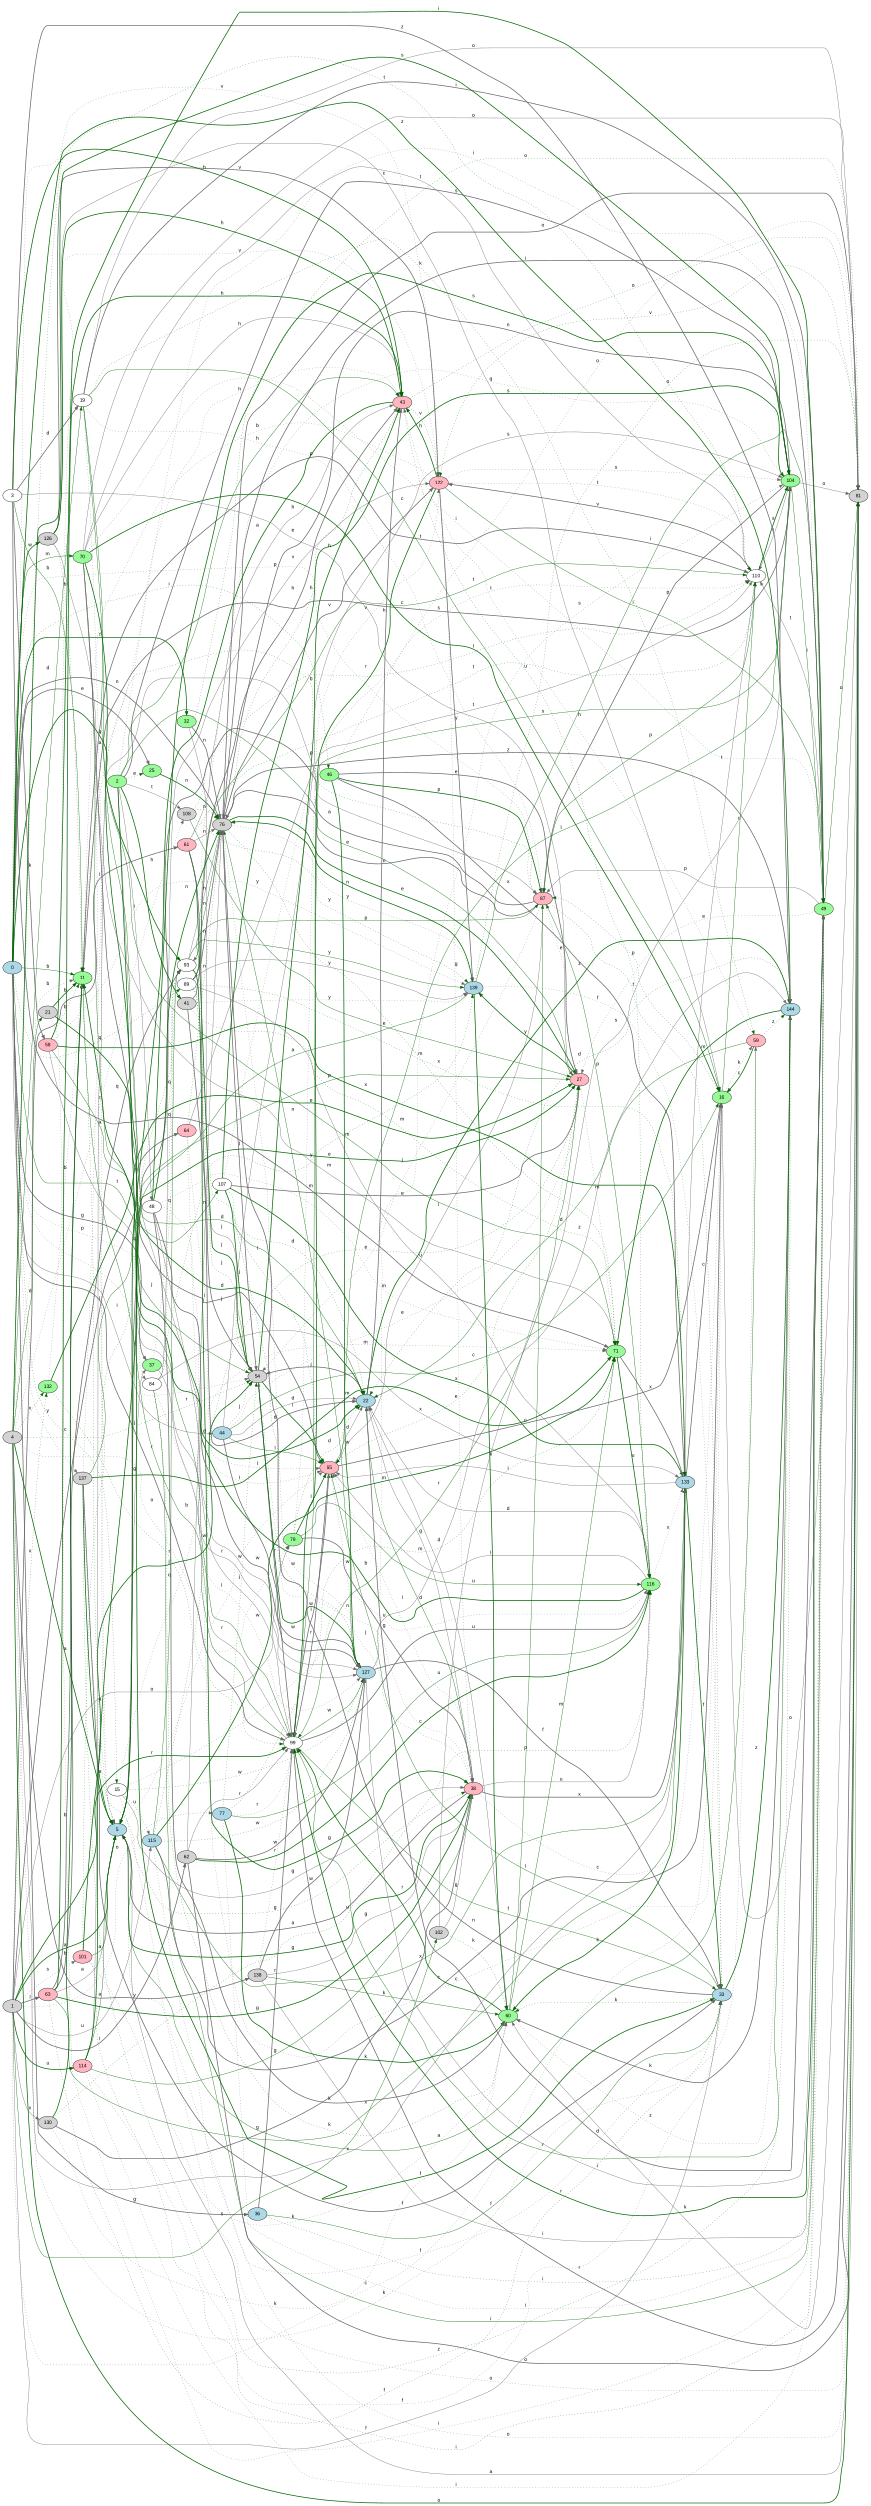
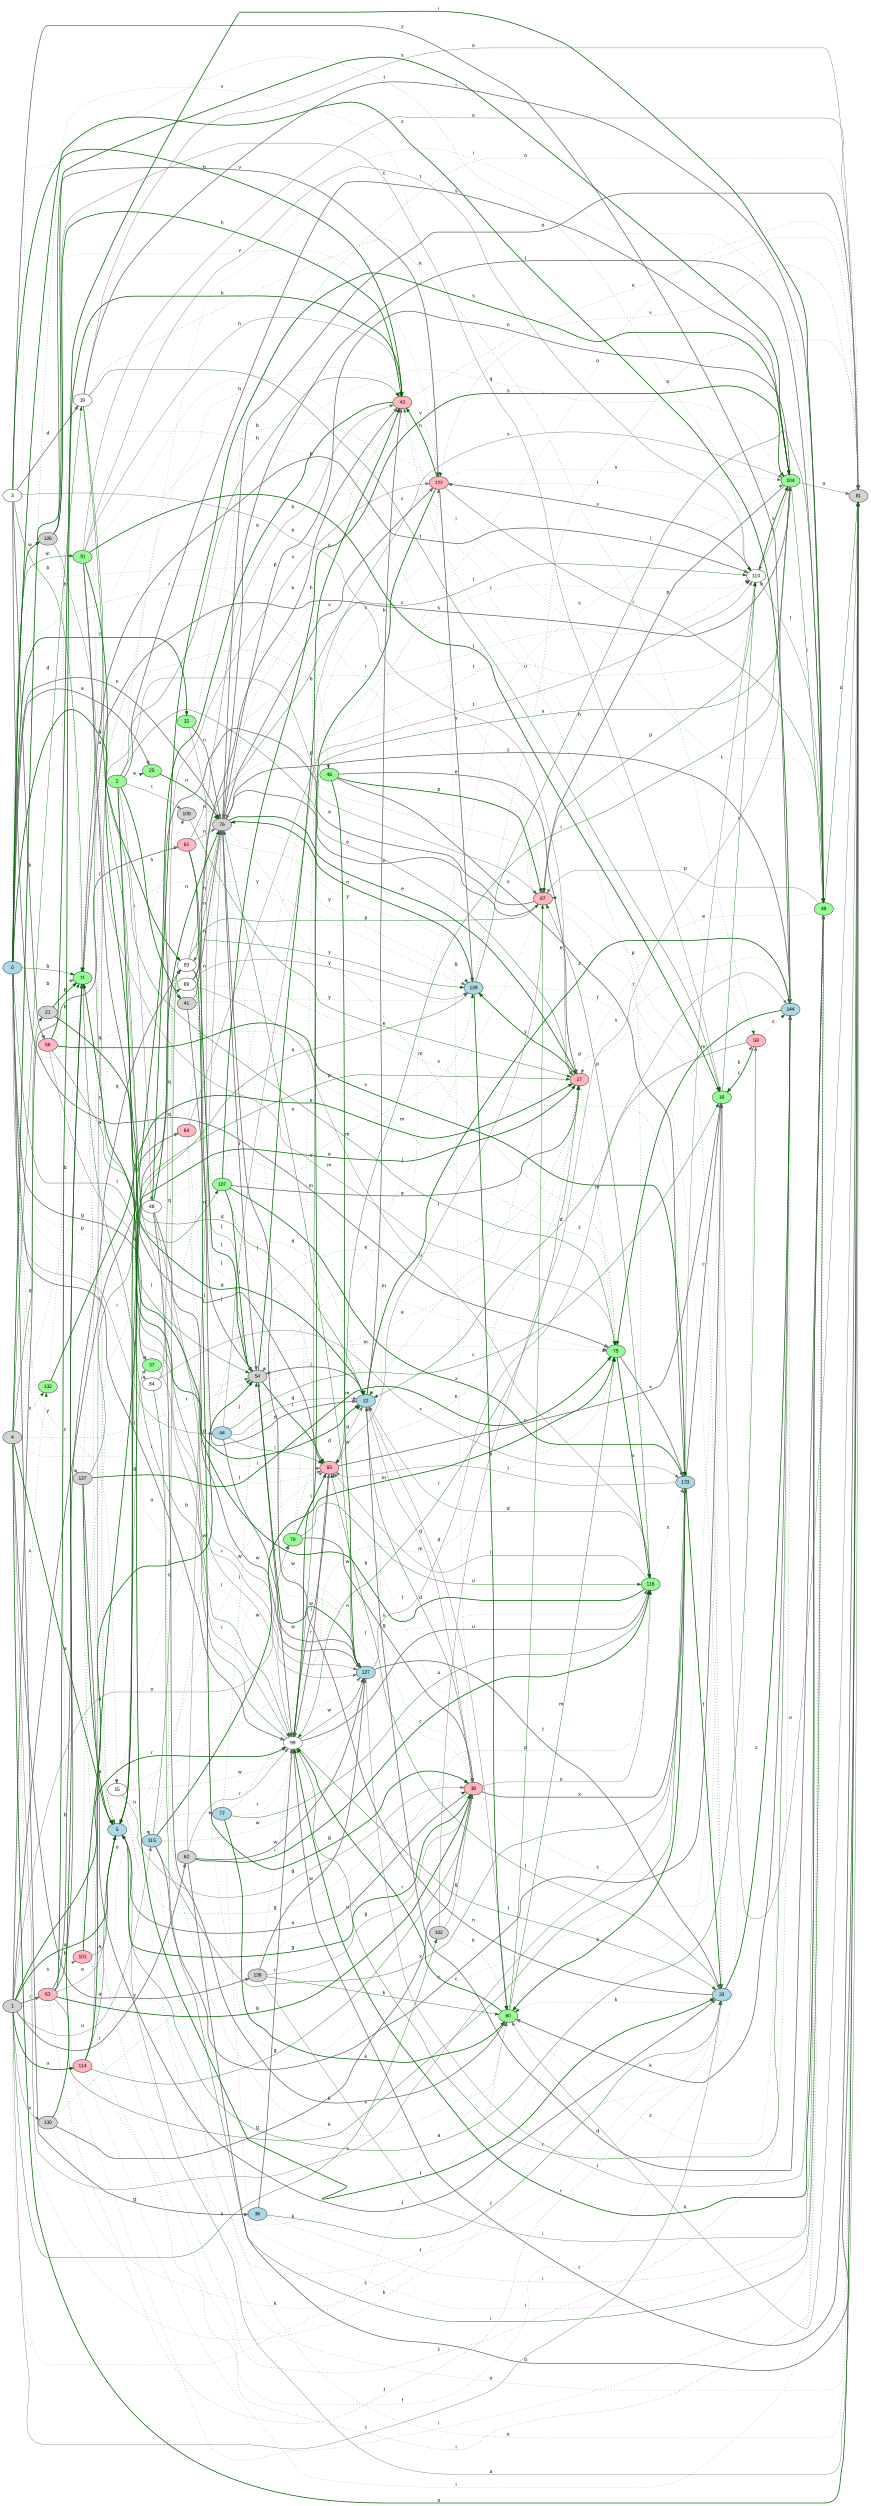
node "107": fillcolor white -> palegreen
node "71": label "71" -> "75"
edge "132" -> "99": removed, label "r"
